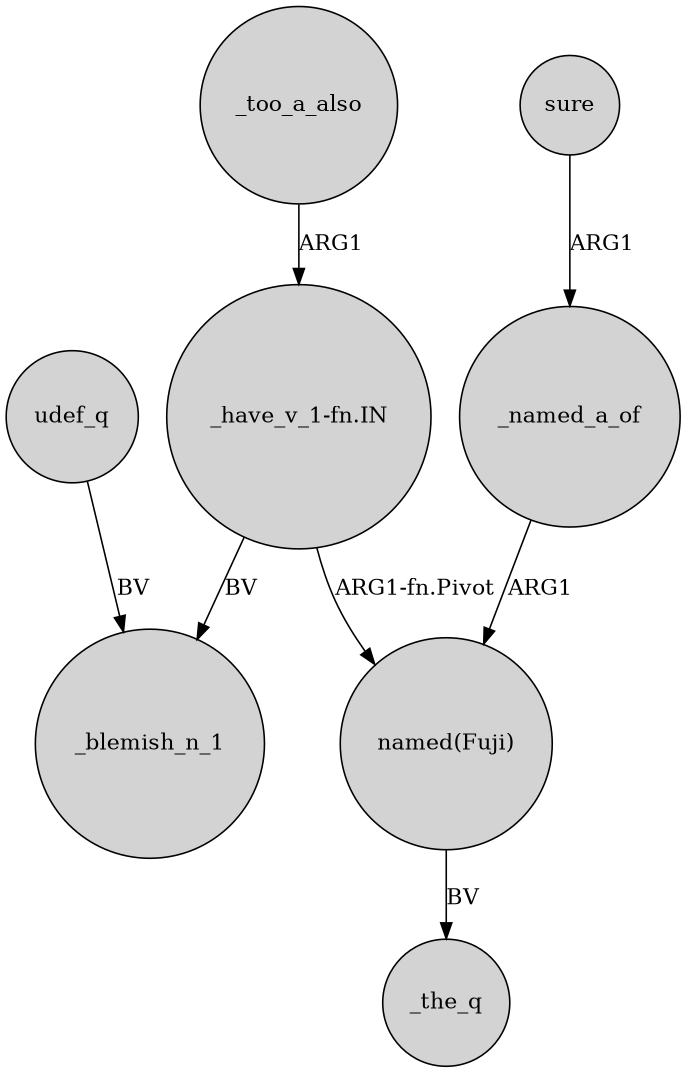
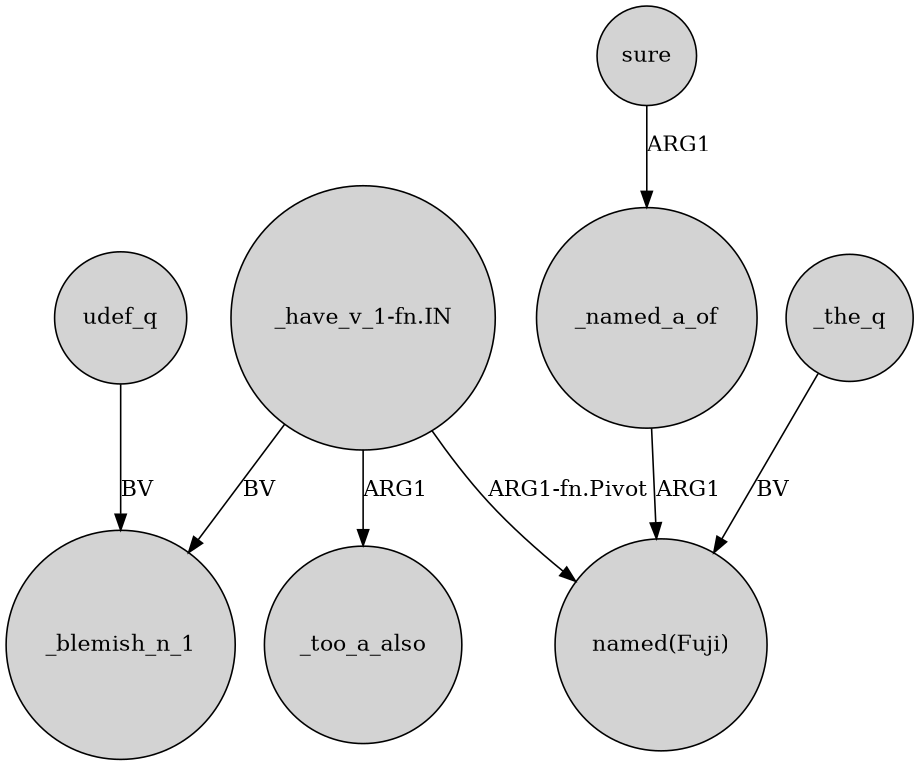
edge "_too_a_also" -> "_have_v_1-fn.IN": reversed
edge "named(Fuji)" -> "_the_q": reversed
